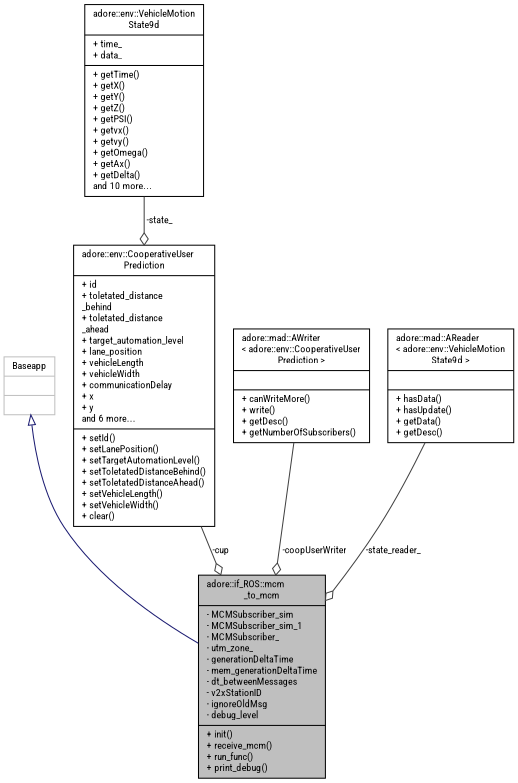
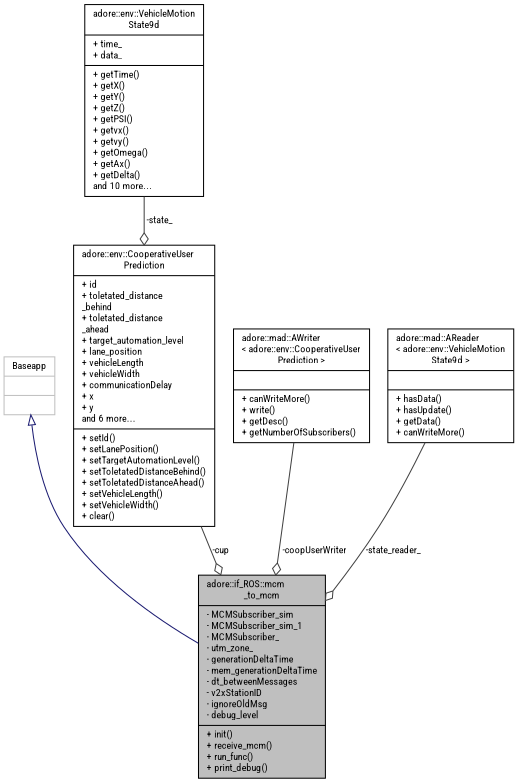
node "adore::mad::AReader": text "+ getDesc()" -> "+ canWriteMore()"
